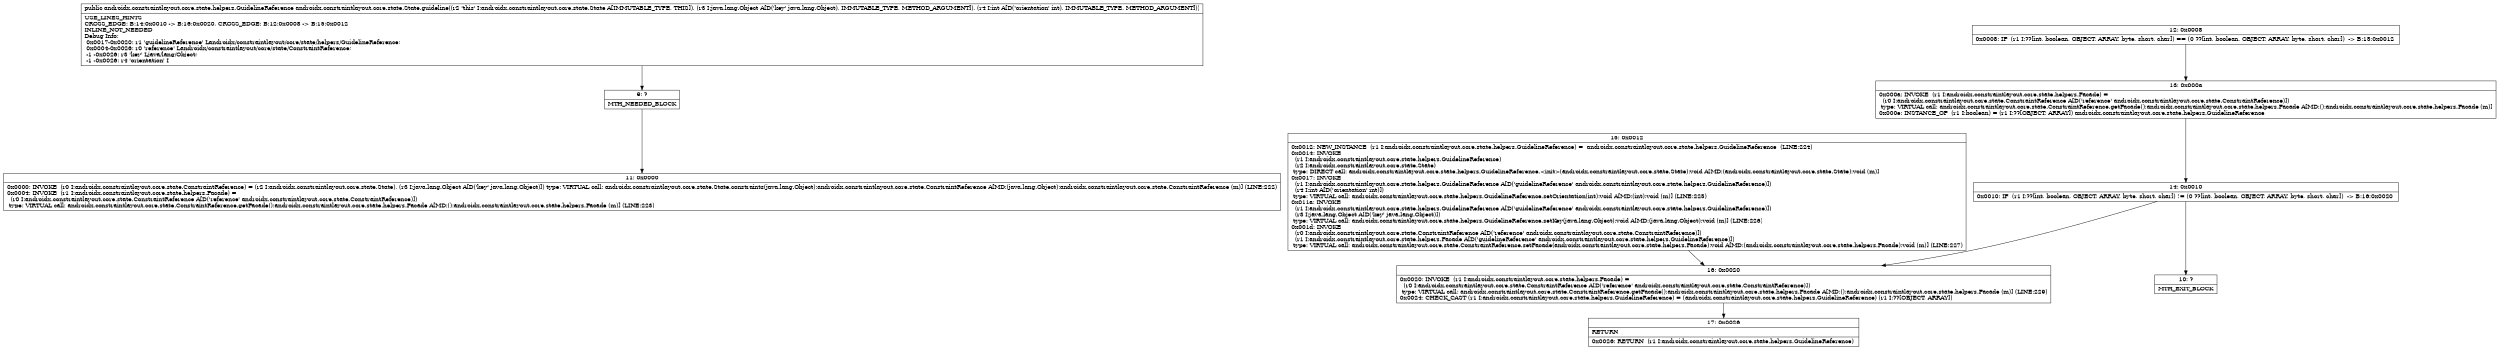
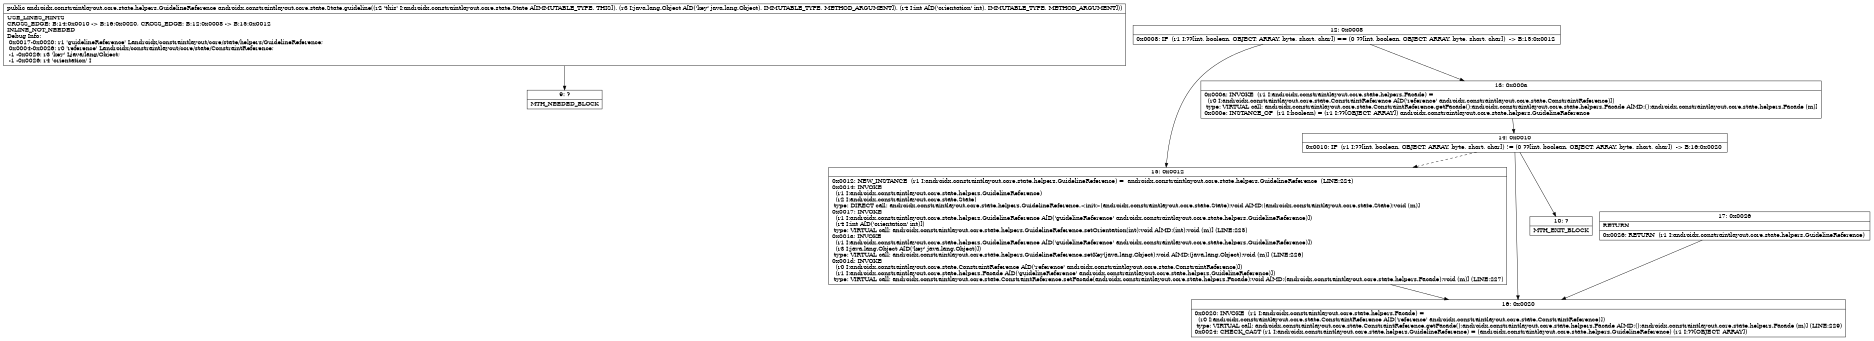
edge "12: 0x0008" -> "15: 0x0012": added
edge "14: 0x0010" -> "15: 0x0012": added
node "11: 0x0000": removed
node "15: 0x0012": text "0x011a: INVOKE" -> "0x001a: INVOKE"
edge "16: 0x0020" -> "17: 0x0026": reversed
